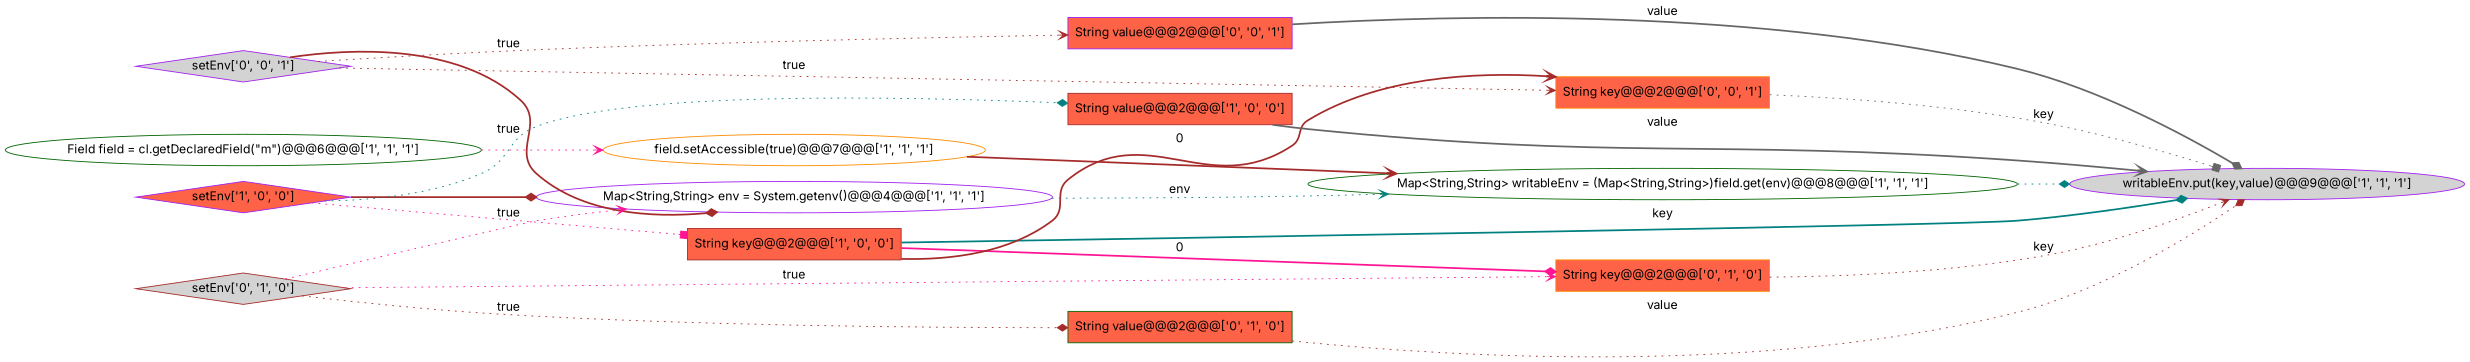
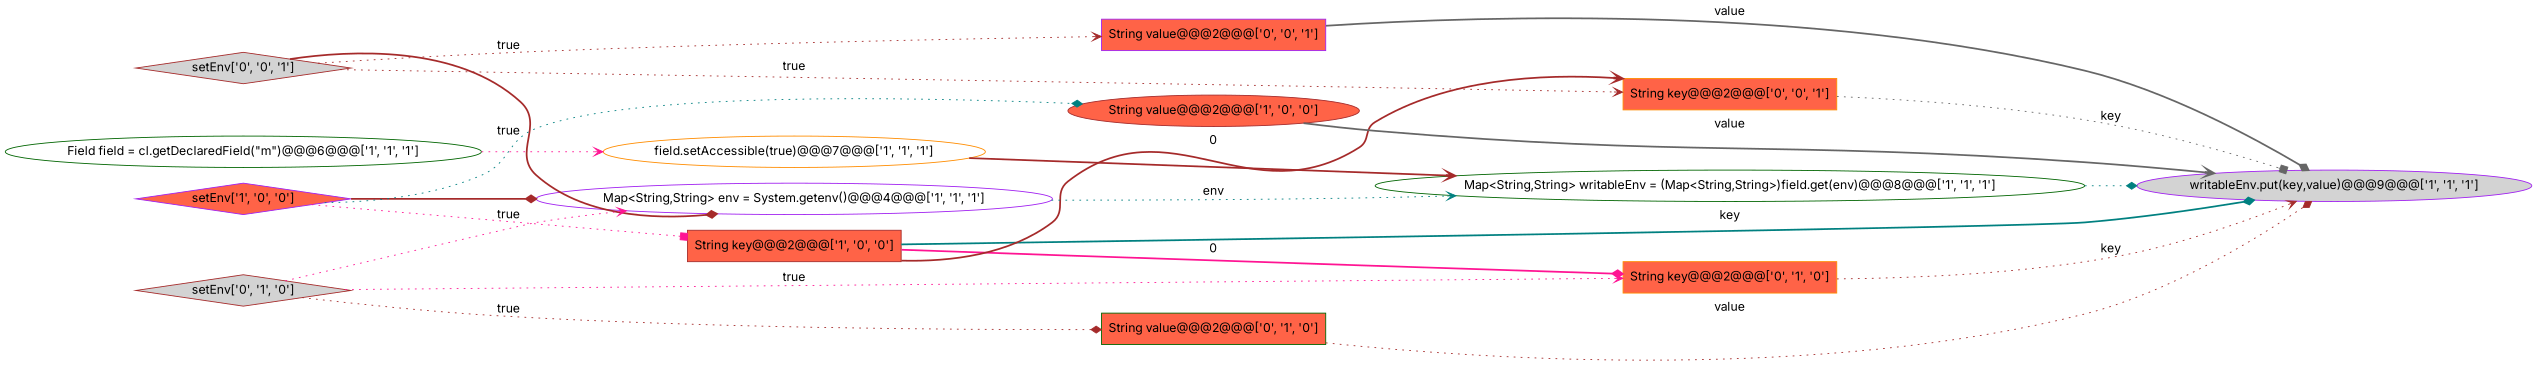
node "setEnv['0', '0', '1']": color purple -> brown
node "String value@@@2@@@['1', '0', '0']": shape box -> ellipse
